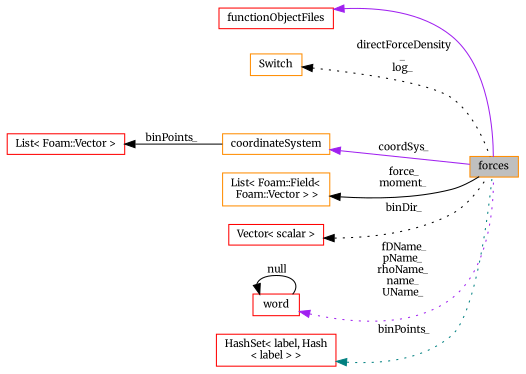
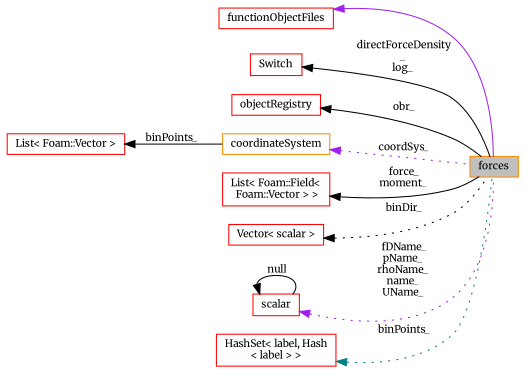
node "Switch": color darkorange -> red
edge "forces" -> "Switch": style dotted -> solid
node "objectRegistry": added
edge "forces" -> "coordinateSystem": style solid -> dotted
node "List< Foam::Field< Foam::Vector > >": color darkorange -> red
node "word": label "word" -> "scalar"
